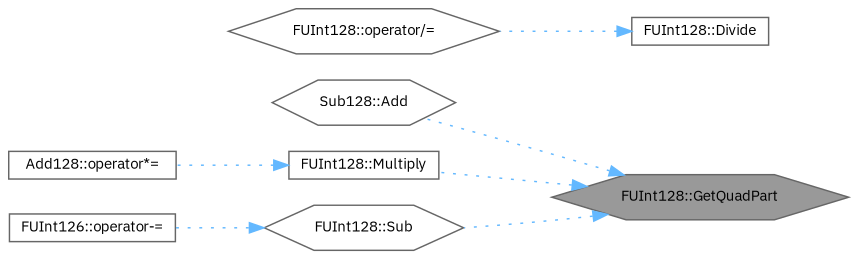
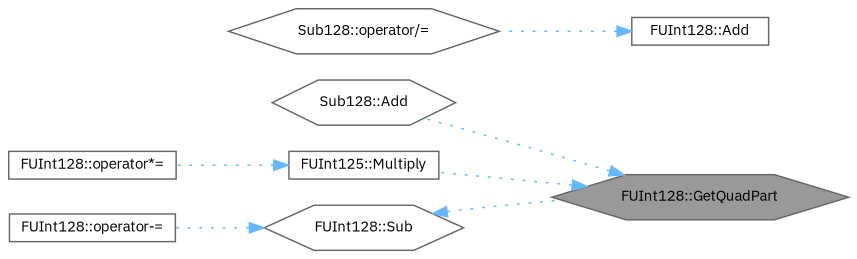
node "FUInt128::operator/=": label "FUInt128::operator/=" -> "Sub128::operator/="
node "FUInt128::Divide": label "FUInt128::Divide" -> "FUInt128::Add"
node "Add128::operator*=": label "Add128::operator*=" -> "FUInt128::operator*="
node "FUInt128::Multiply": label "FUInt128::Multiply" -> "FUInt125::Multiply"
edge "FUInt128::Sub" -> "FUInt128::GetQuadPart": reversed
node "FUInt126::operator-=": label "FUInt126::operator-=" -> "FUInt128::operator-="
